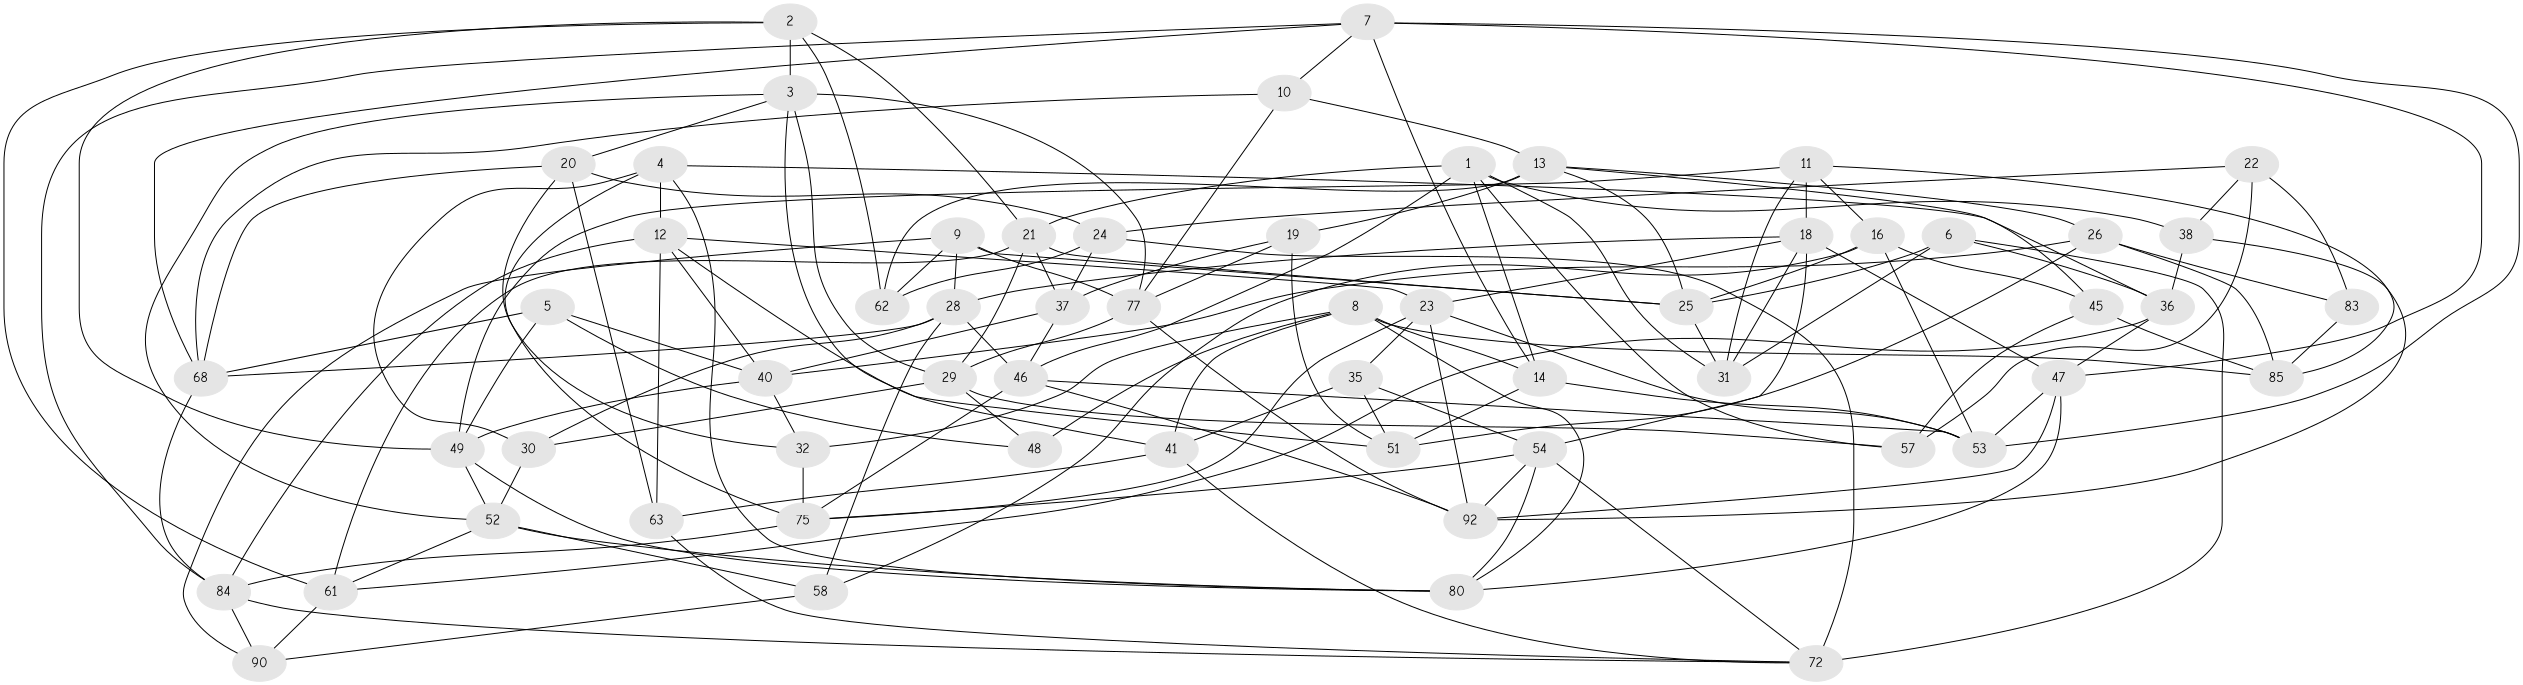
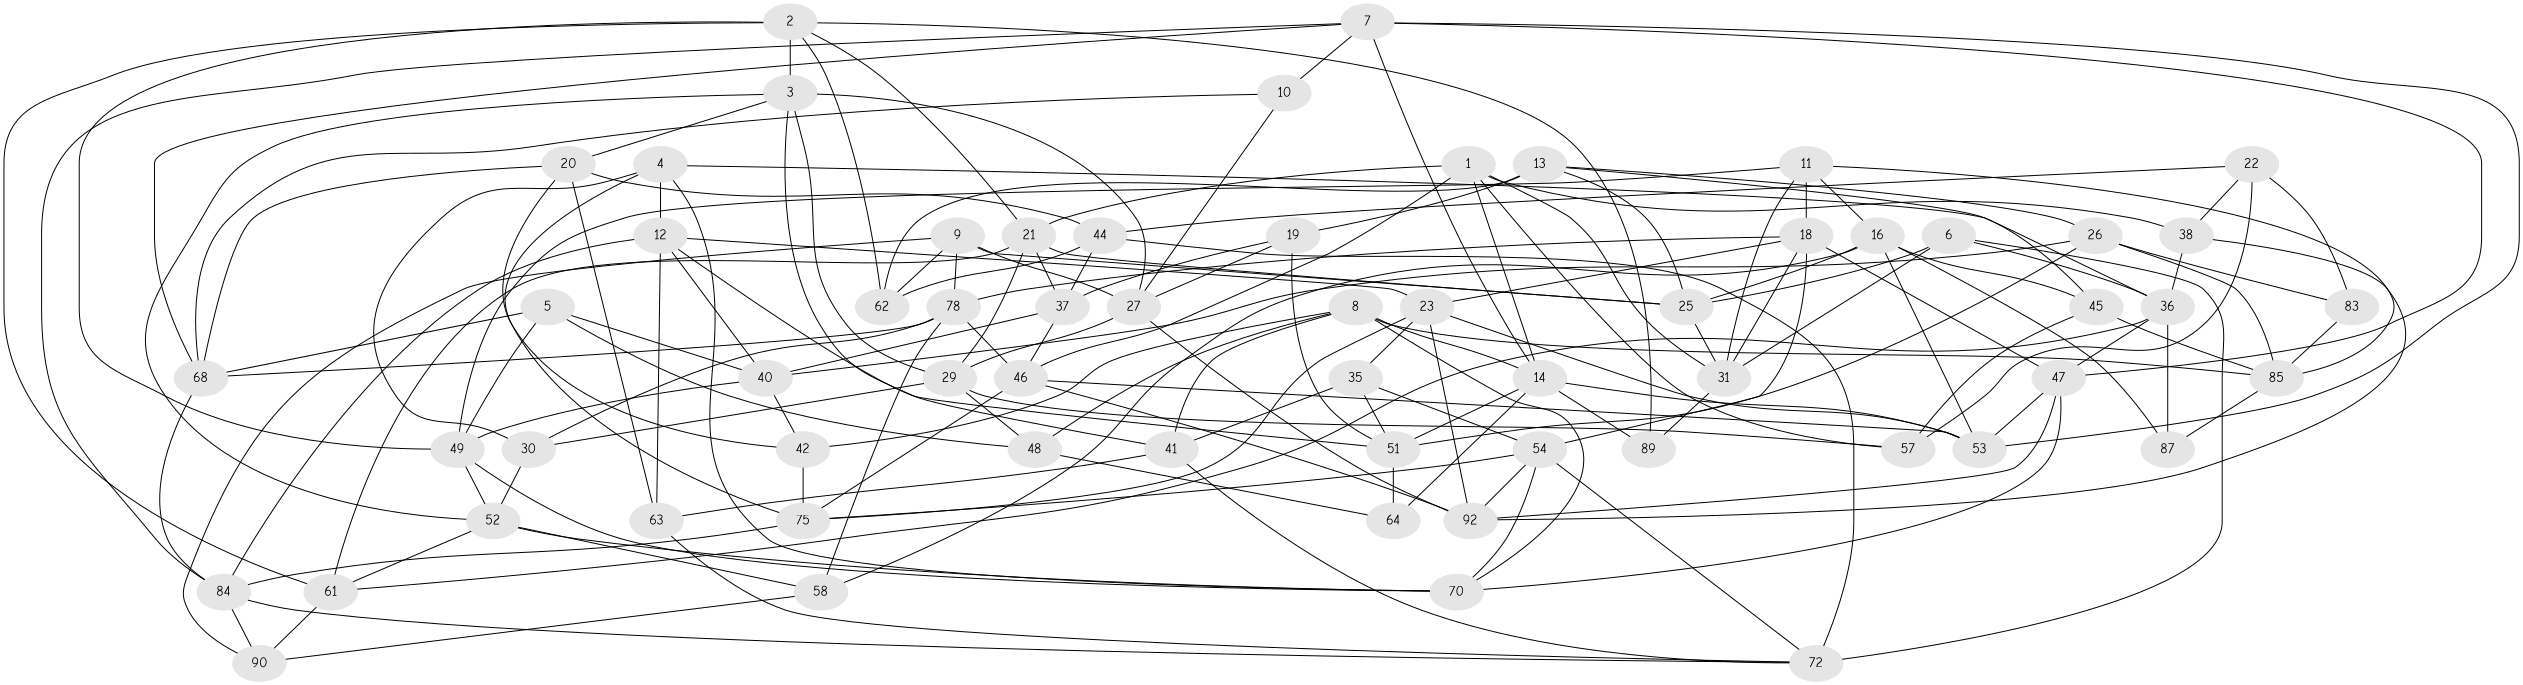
edge "10" -- "13": removed
node "24": label "24" -> "44"
node "28": label "28" -> "78"
node "77": label "77" -> "27"
node "32": label "32" -> "42"
node "89": added
node "87": added
node "64": added
node "80": label "80" -> "70"
